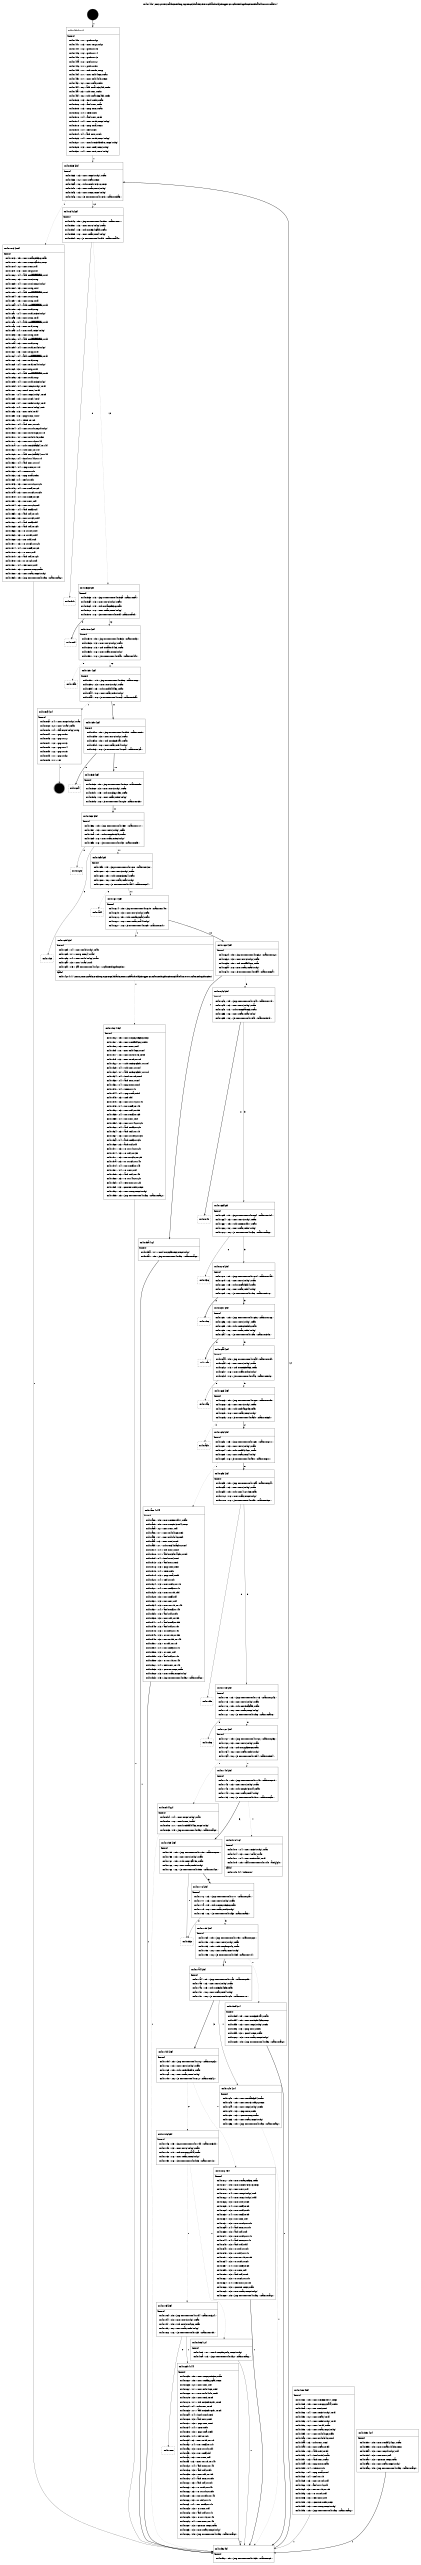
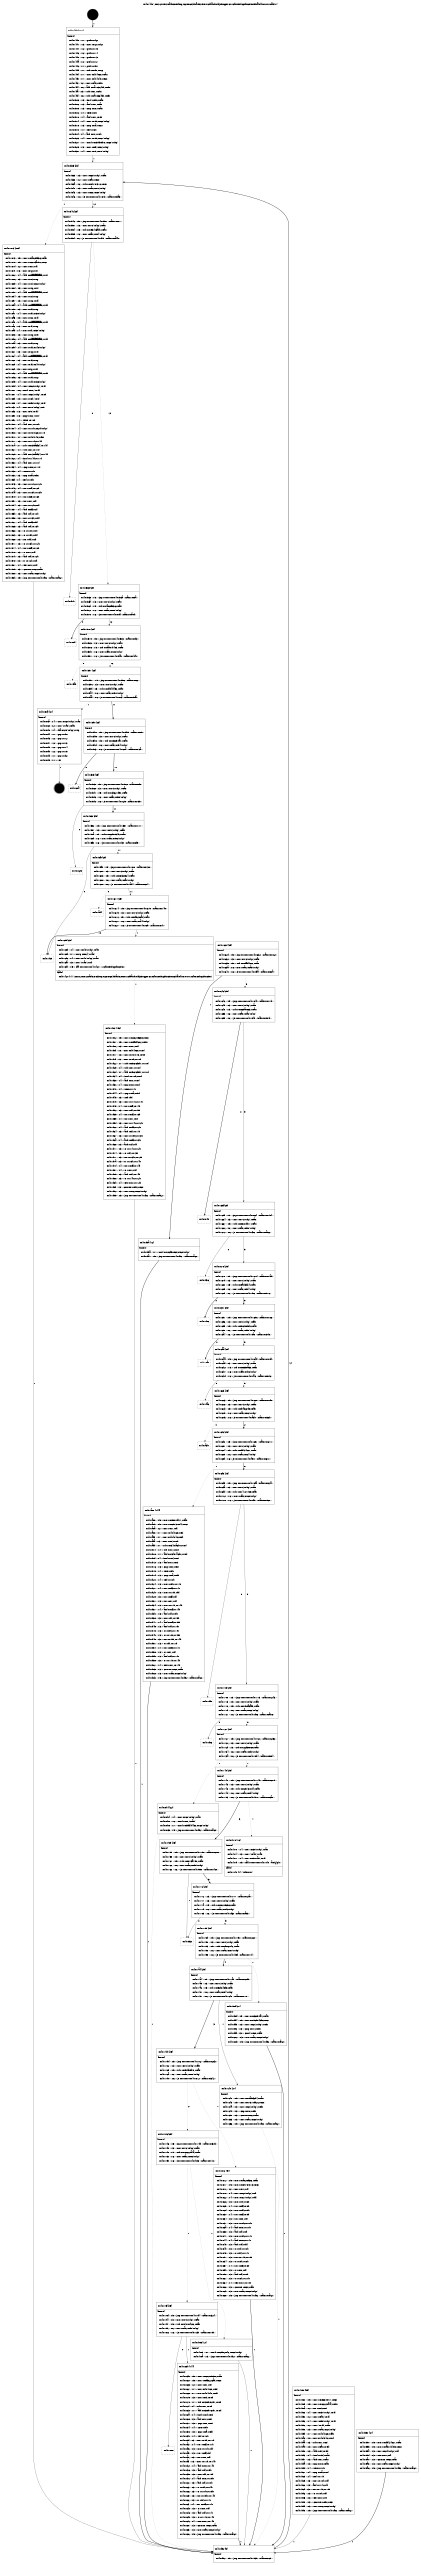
edge "0x4015e2 [25]" -> "0x401c25": now "0x4015c9 [25]" -> "0x401c25"
edge "0x401614 [25]" -> "0x40162d [25]": now "0x401614 [25]" -> "0x401dc9"
